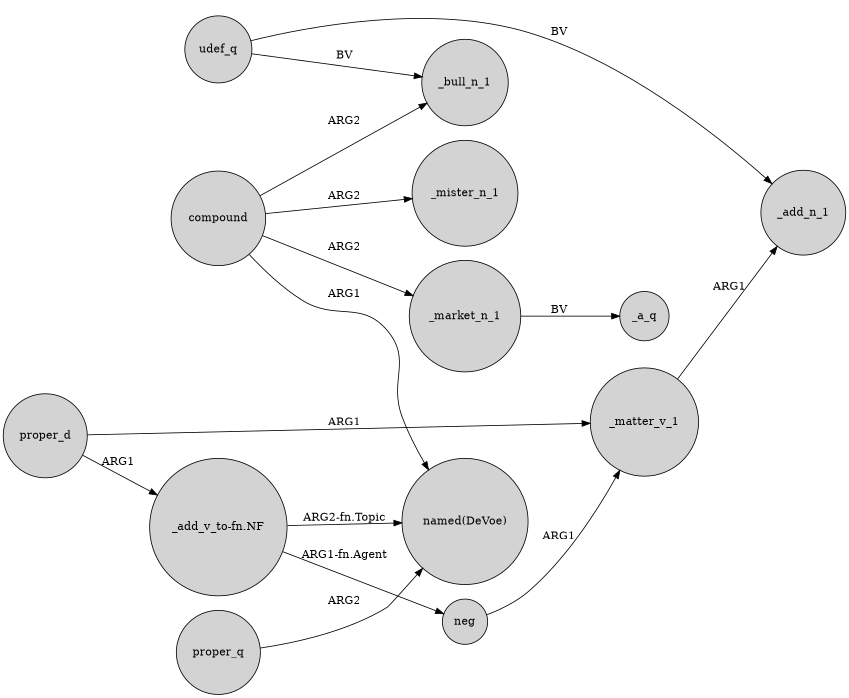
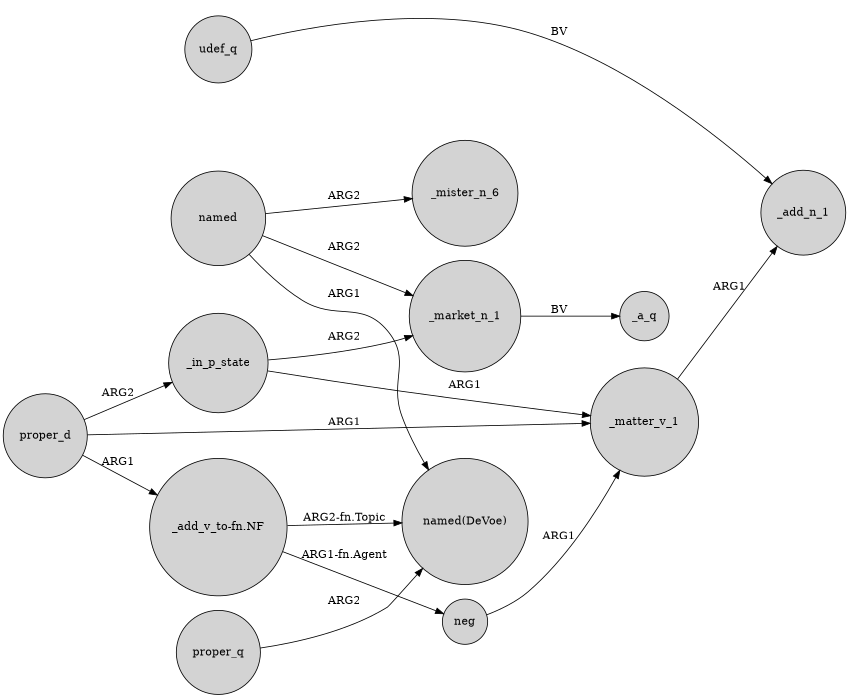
node "_bull_n_1": removed
node "_mister_n_1": label "_mister_n_1" -> "_mister_n_6"
node "compound": label "compound" -> "named"
node "_in_p_state": added
